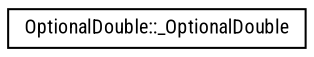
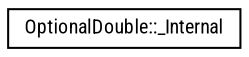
node "OptionalDouble::_OptionalDouble": label "OptionalDouble::_OptionalDouble" -> "OptionalDouble::_Internal"
